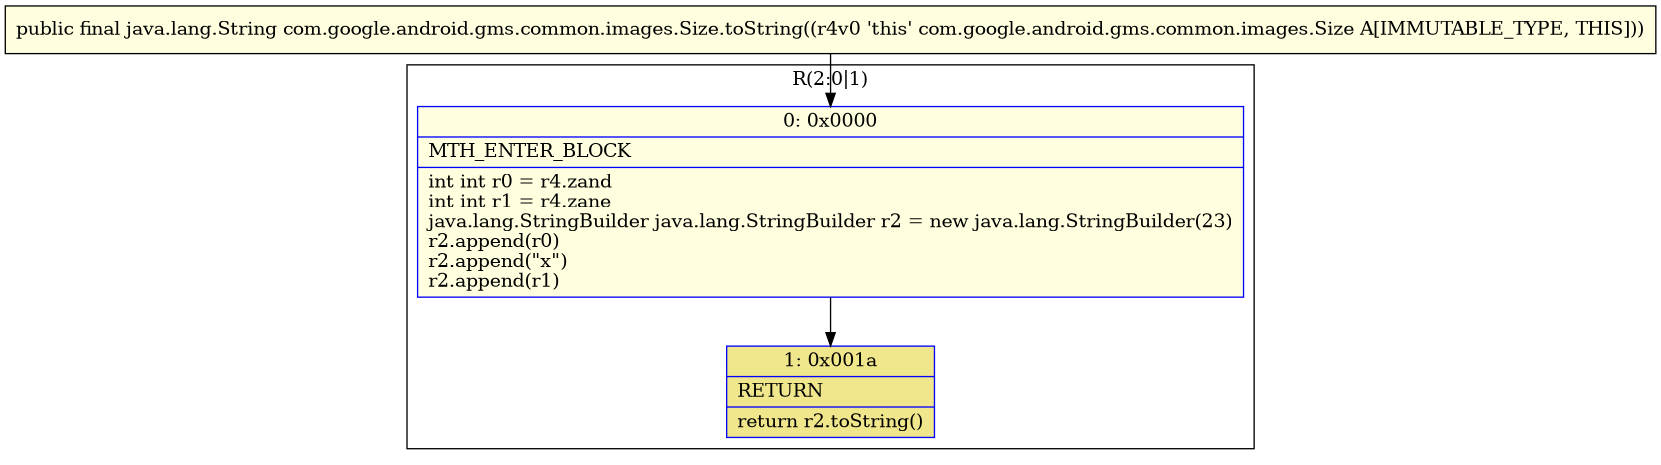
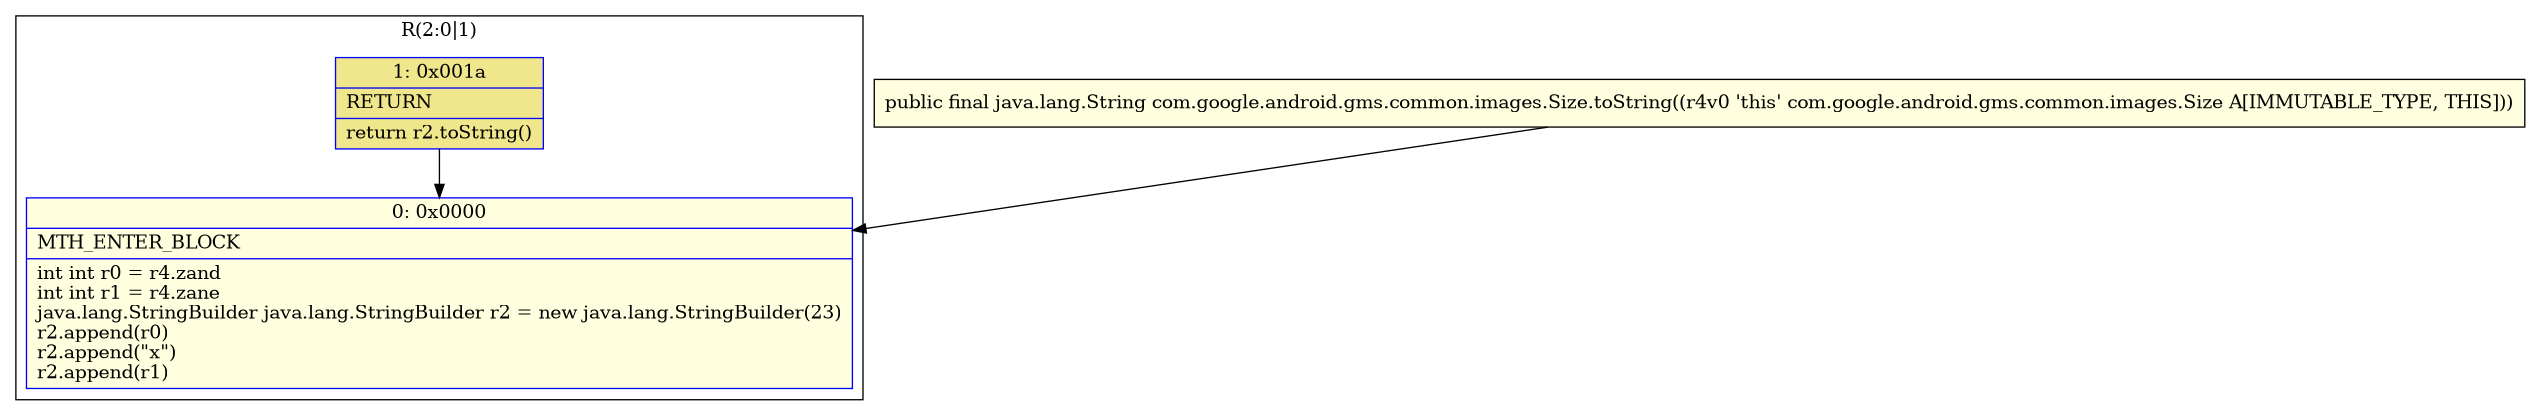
edge "0: 0x0000" -> "1: 0x001a": reversed
